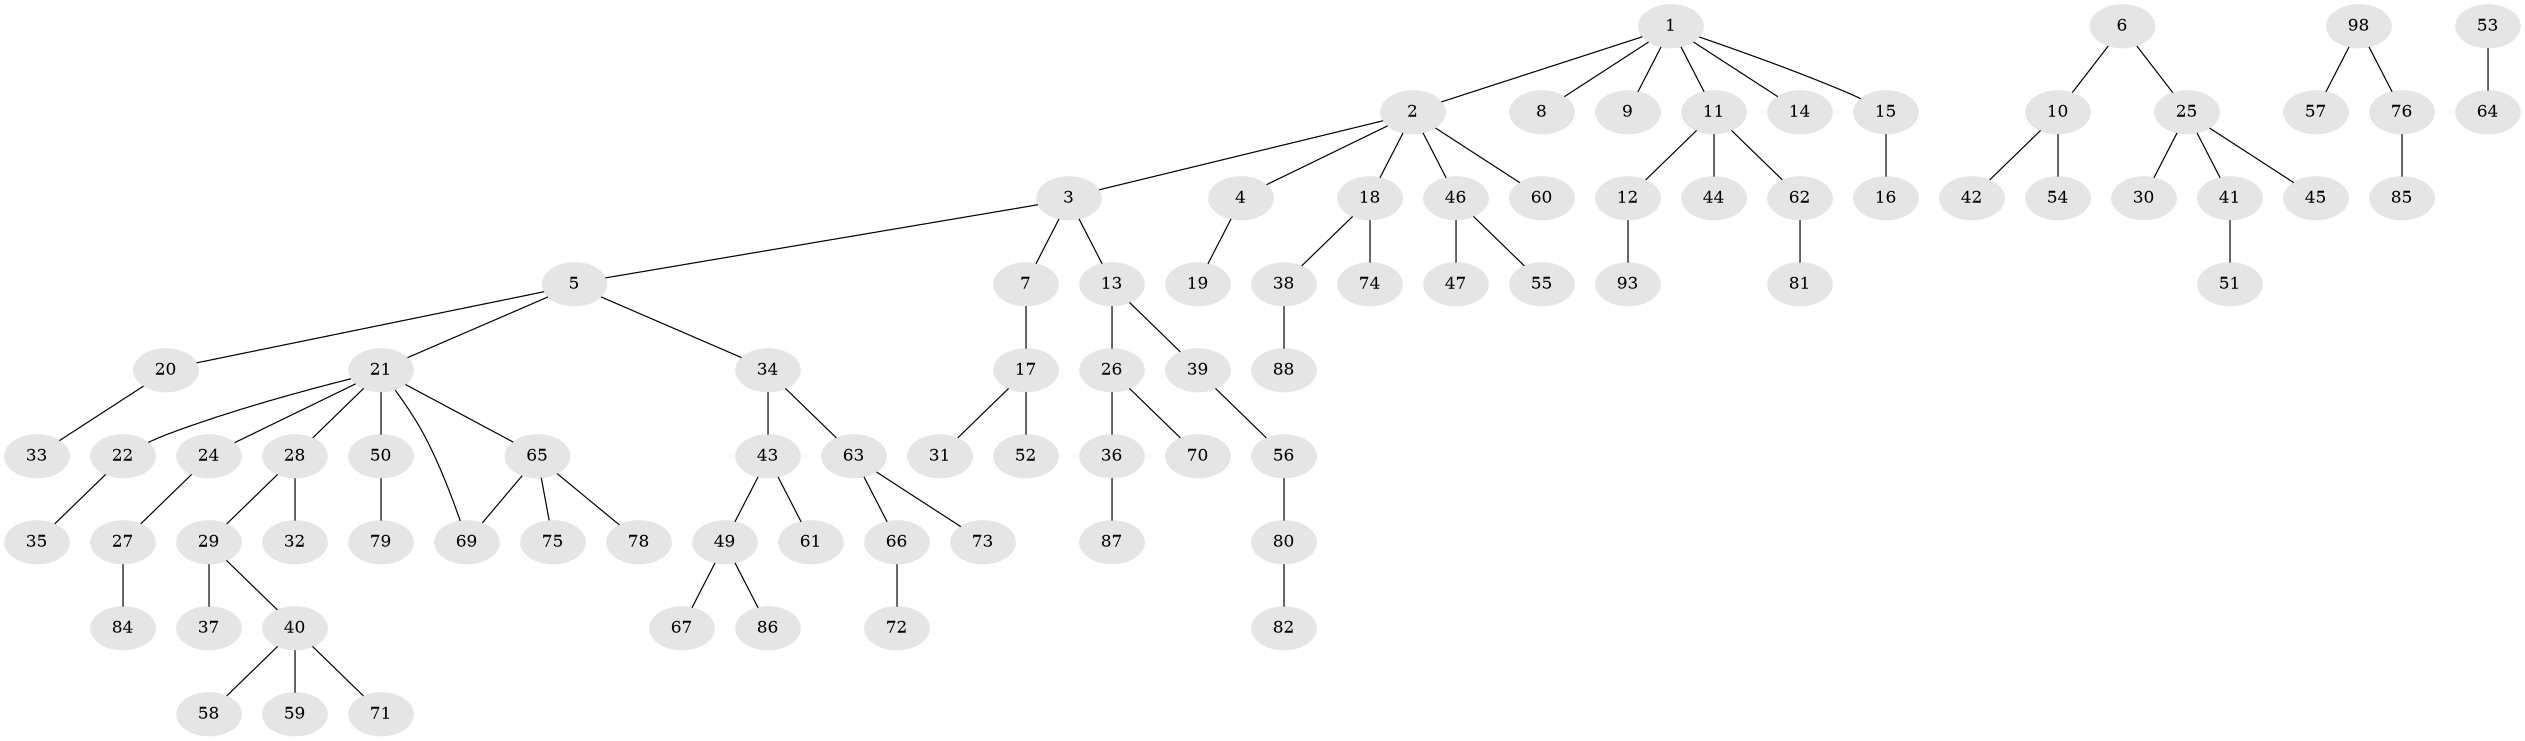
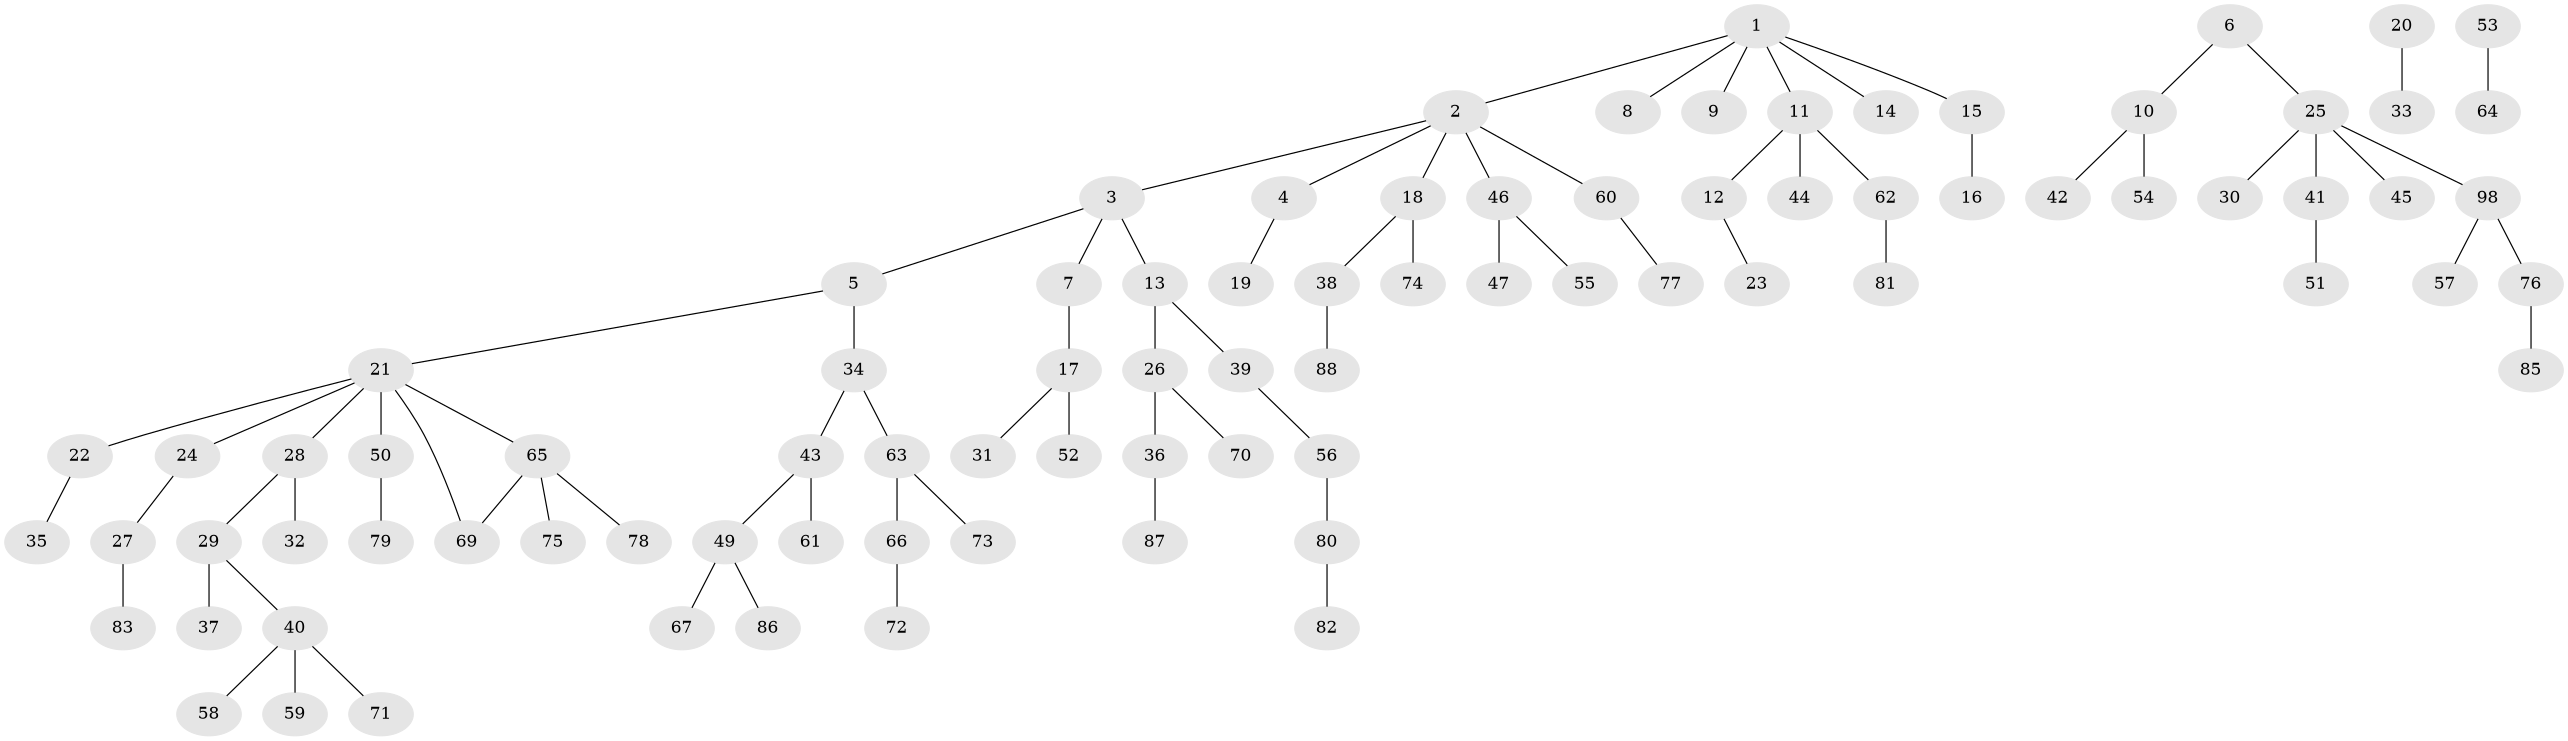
edge "25" -- "98": added
node "93": label "93" -> "23"
node "77": added
edge "5" -- "20": removed
node "84": label "84" -> "83"
